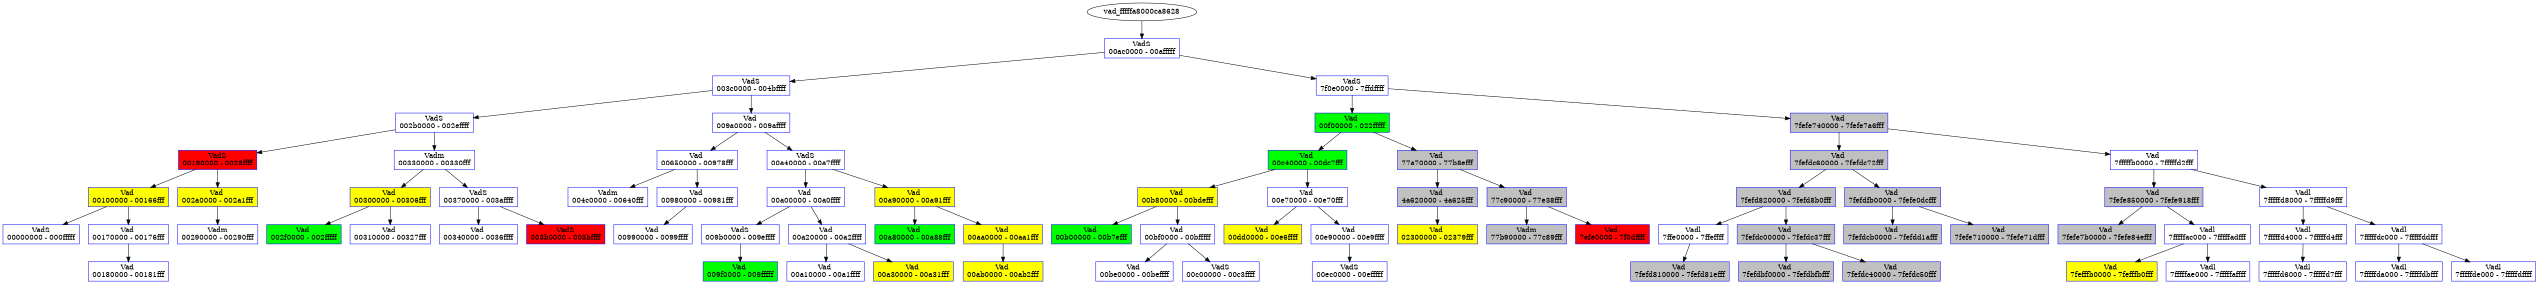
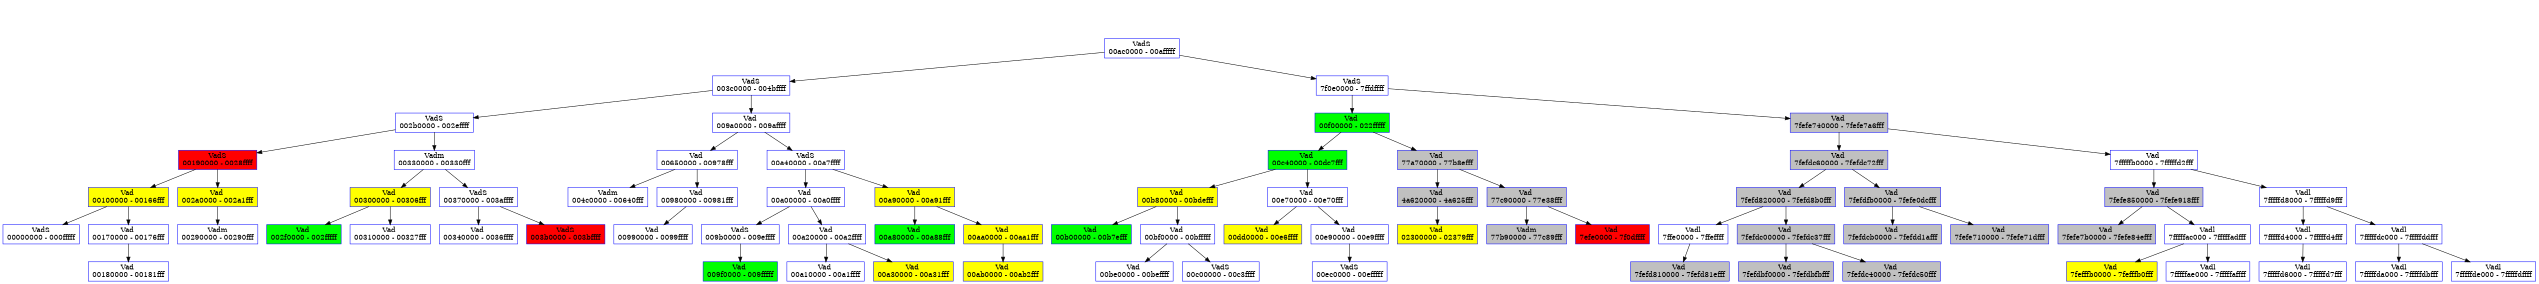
node "vad_fffffa8000ca8628": removed
